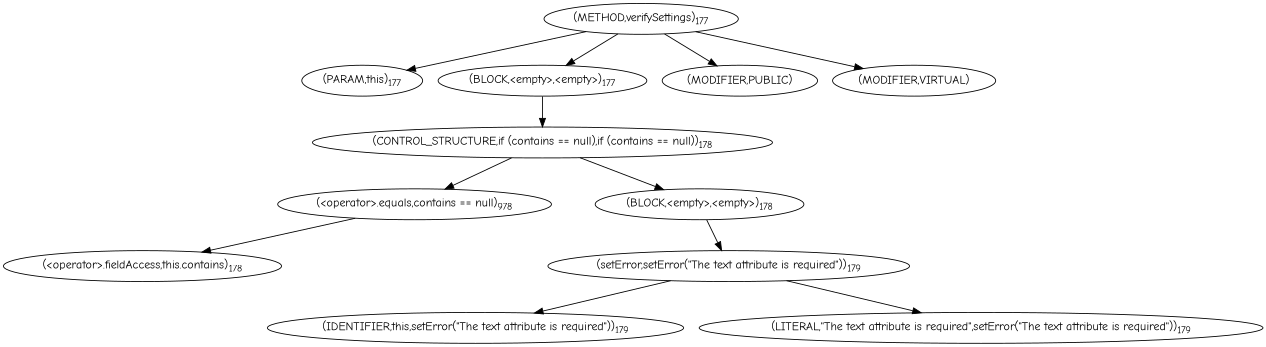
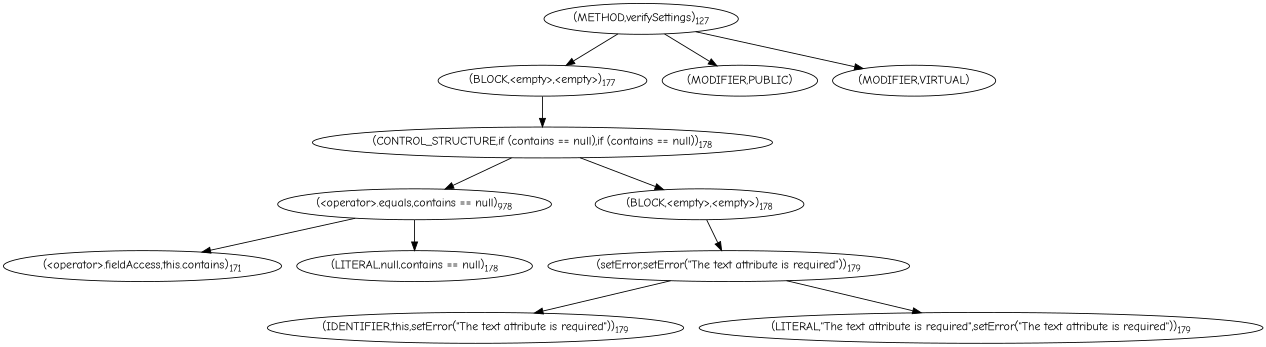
node "(METHOD,verifySettings)": text "177" -> "127"
node "(PARAM,this)": removed
node "(<operator>.fieldAccess,this.contains)": text "178" -> "171"
node "(LITERAL,null,contains == null)": added
